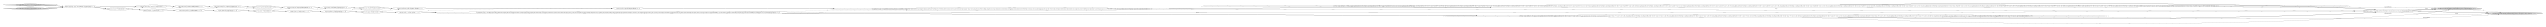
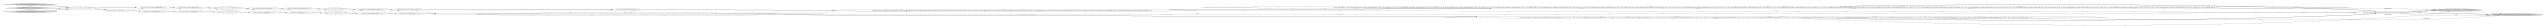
node "testGroupByWithAlphaNumericDimensionOrder['0', '0', '1']": added
